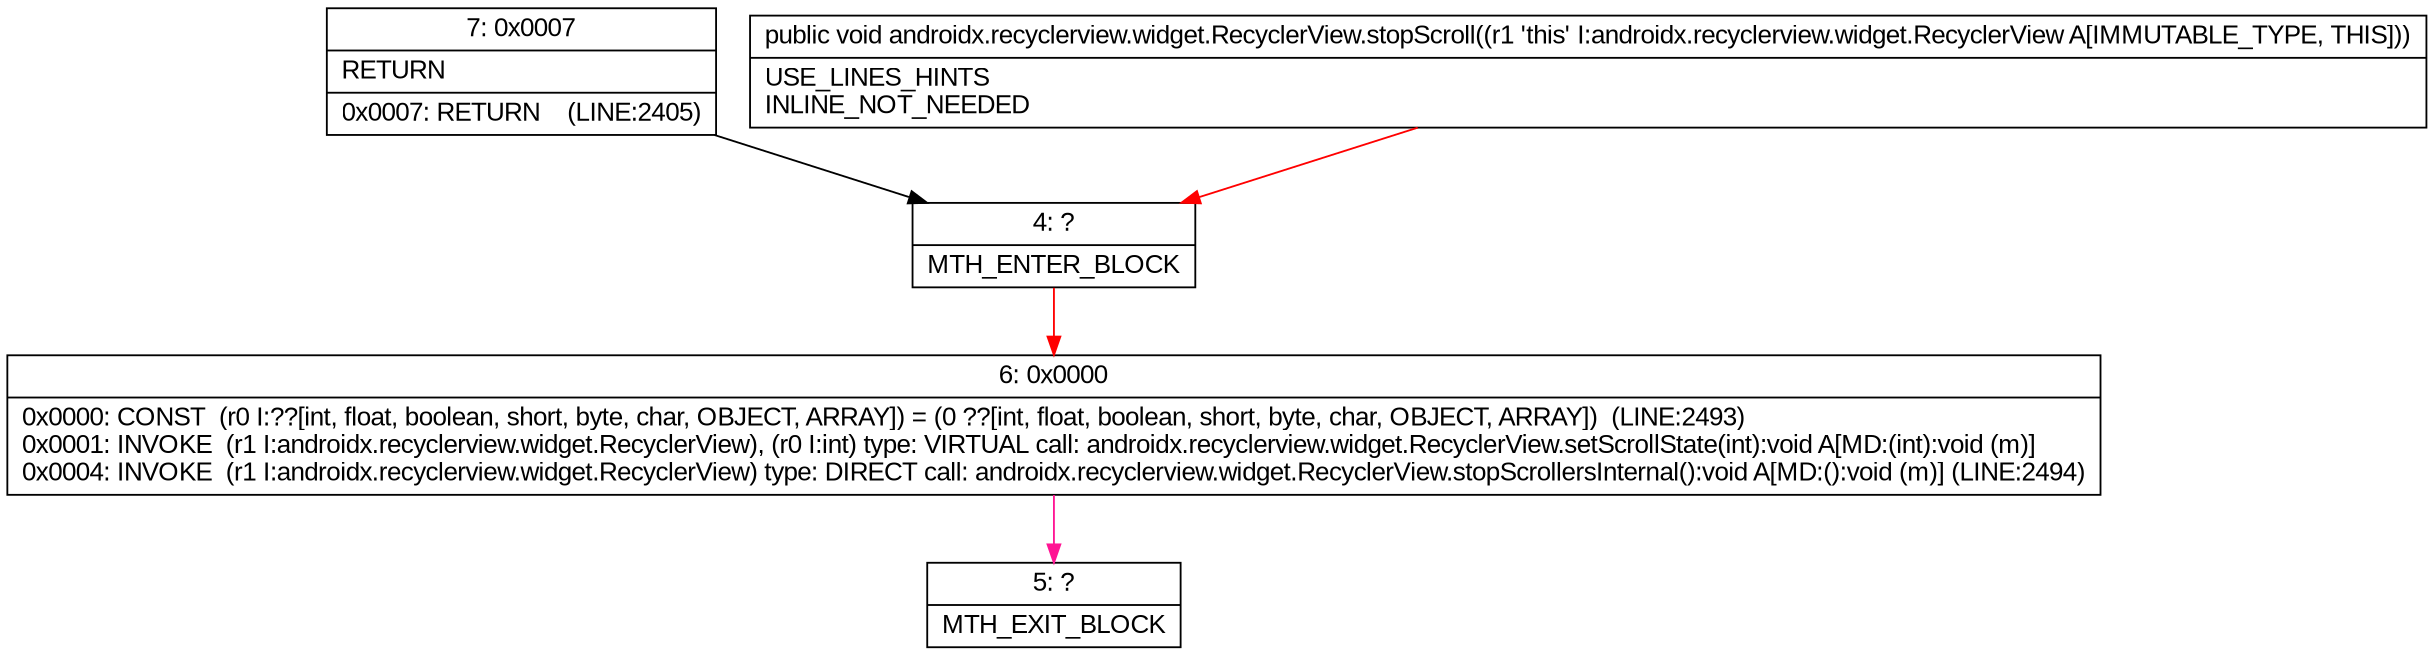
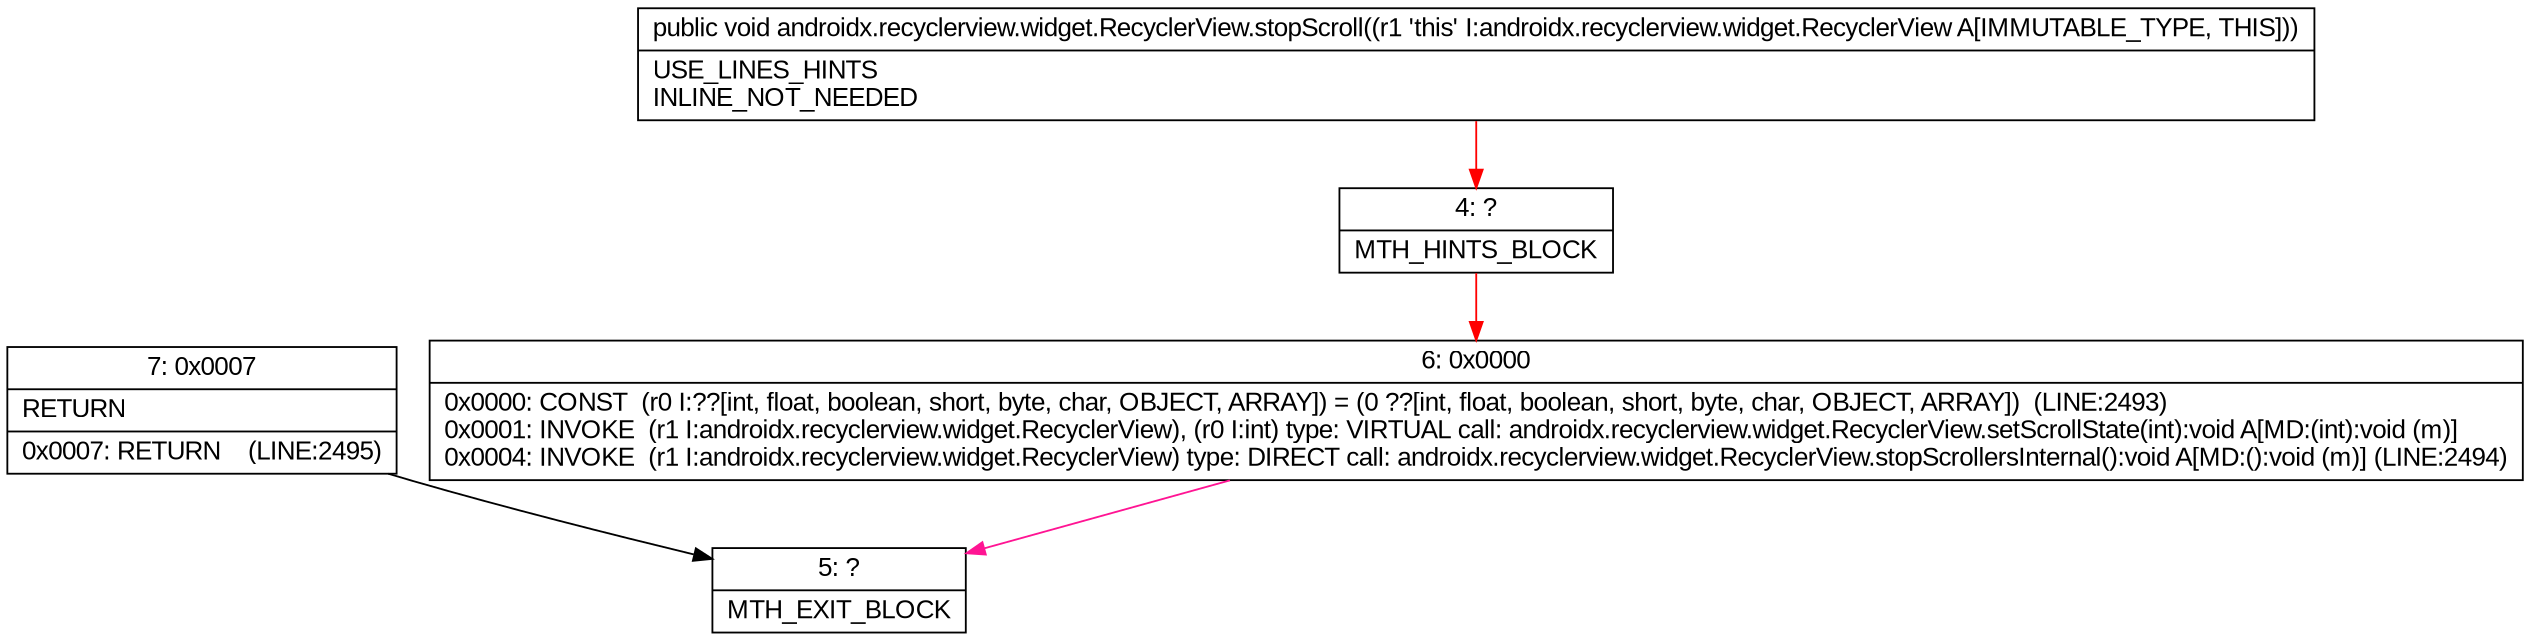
node "7: 0x0007": text "0x0007: RETURN    (LINE:2405)" -> "0x0007: RETURN    (LINE:2495)"
edge "7: 0x0007" -> "4: ?": now "7: 0x0007" -> "5: ?"
node "4: ?": text "MTH_ENTER_BLOCK" -> "MTH_HINTS_BLOCK"
